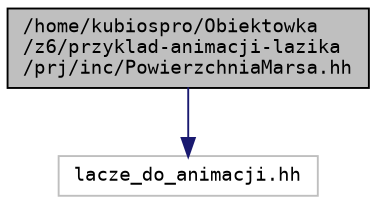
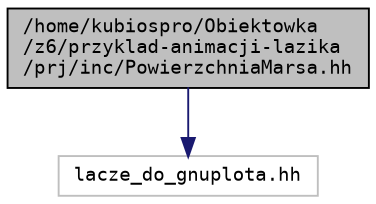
node "lacze_do_animacji.hh": label "lacze_do_animacji.hh" -> "lacze_do_gnuplota.hh"
